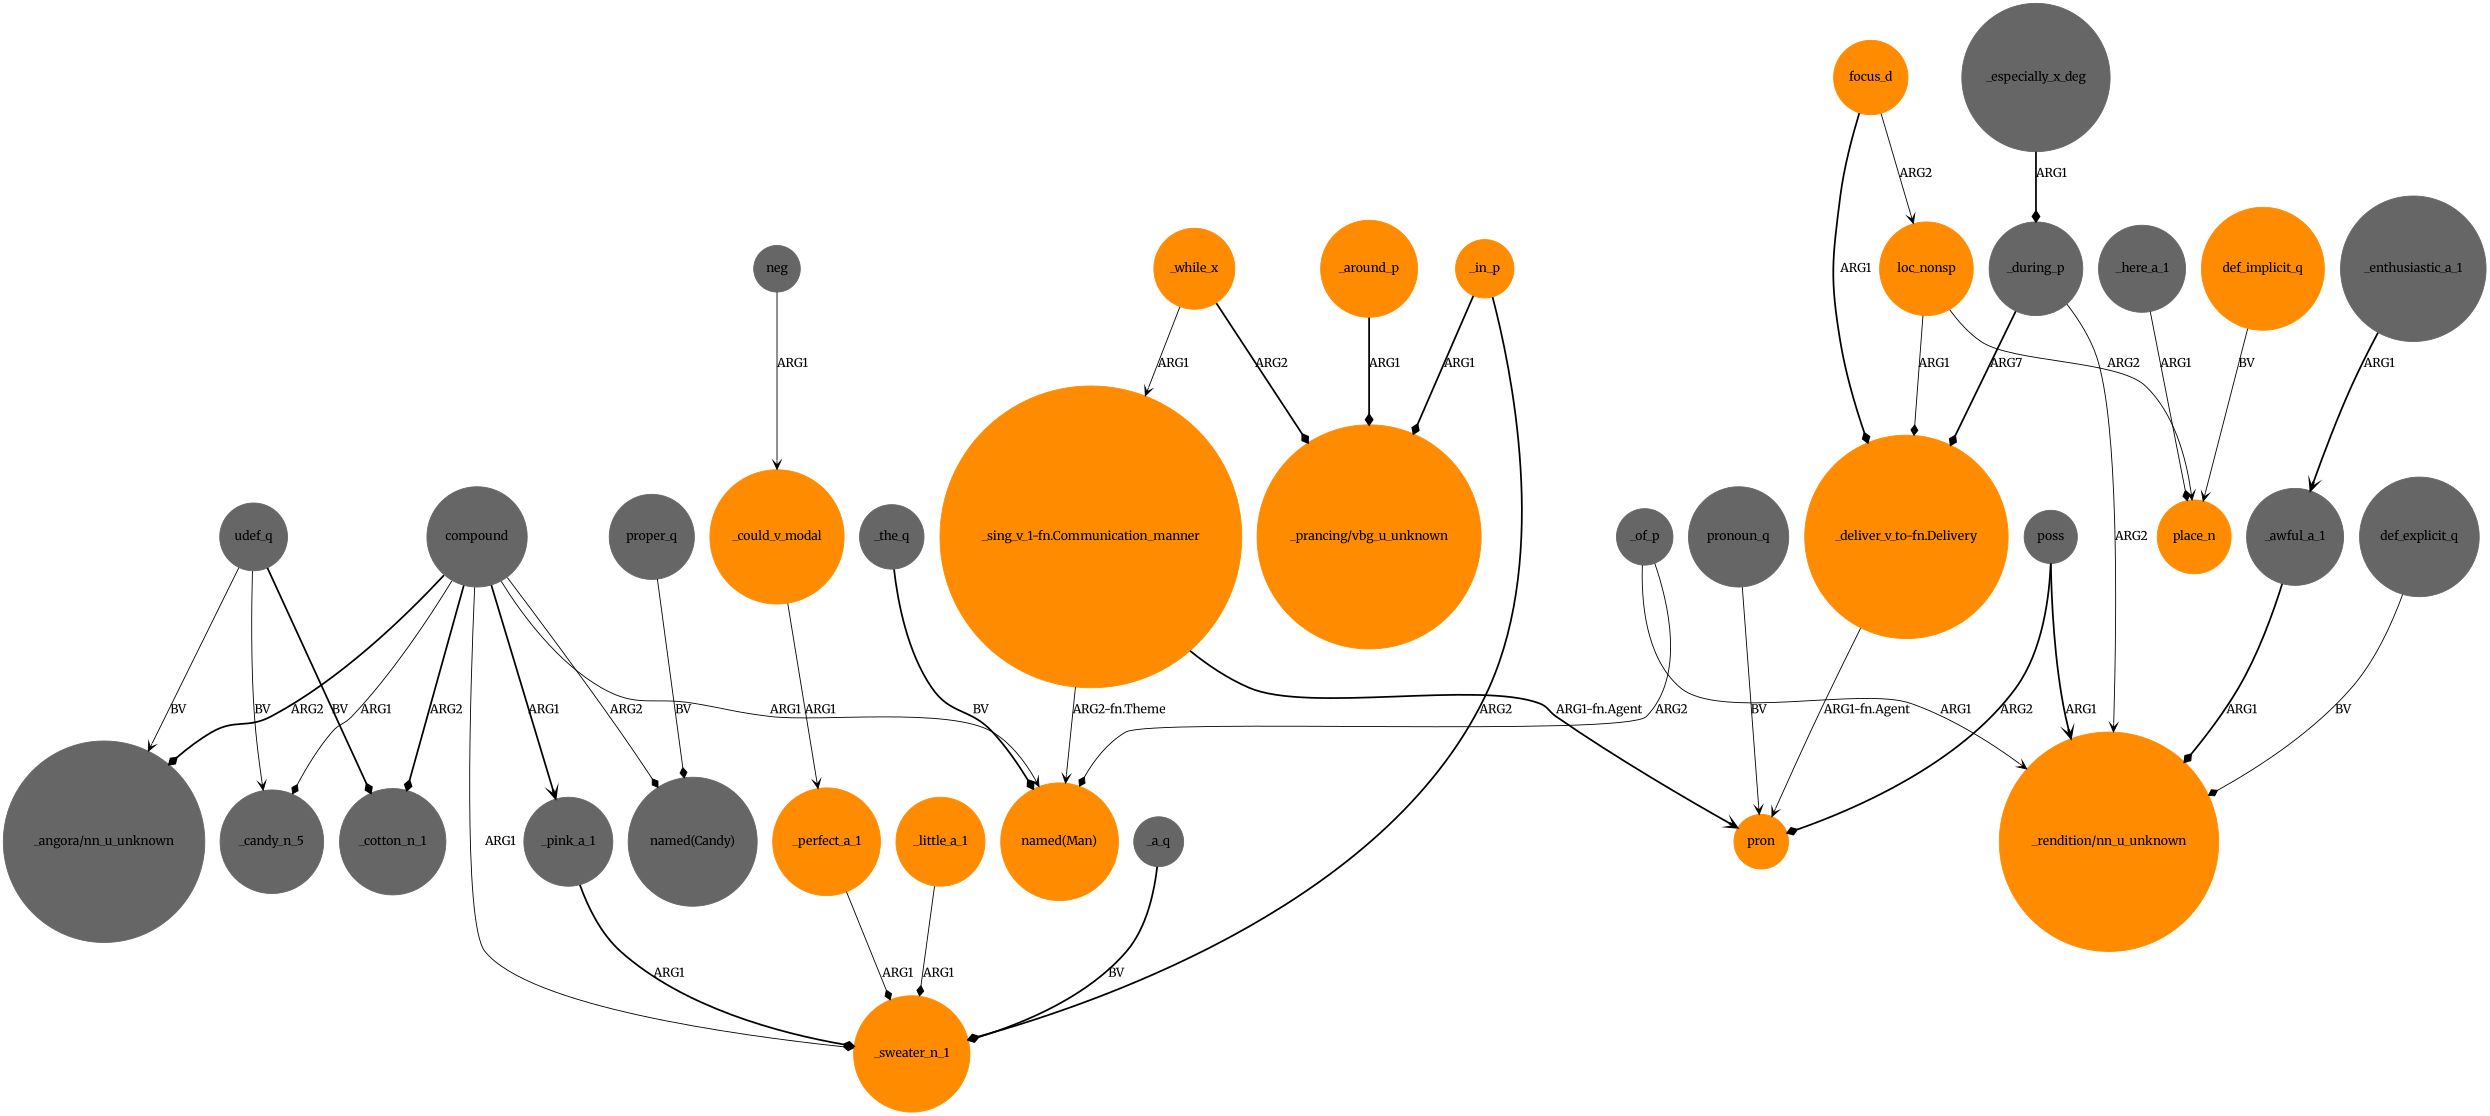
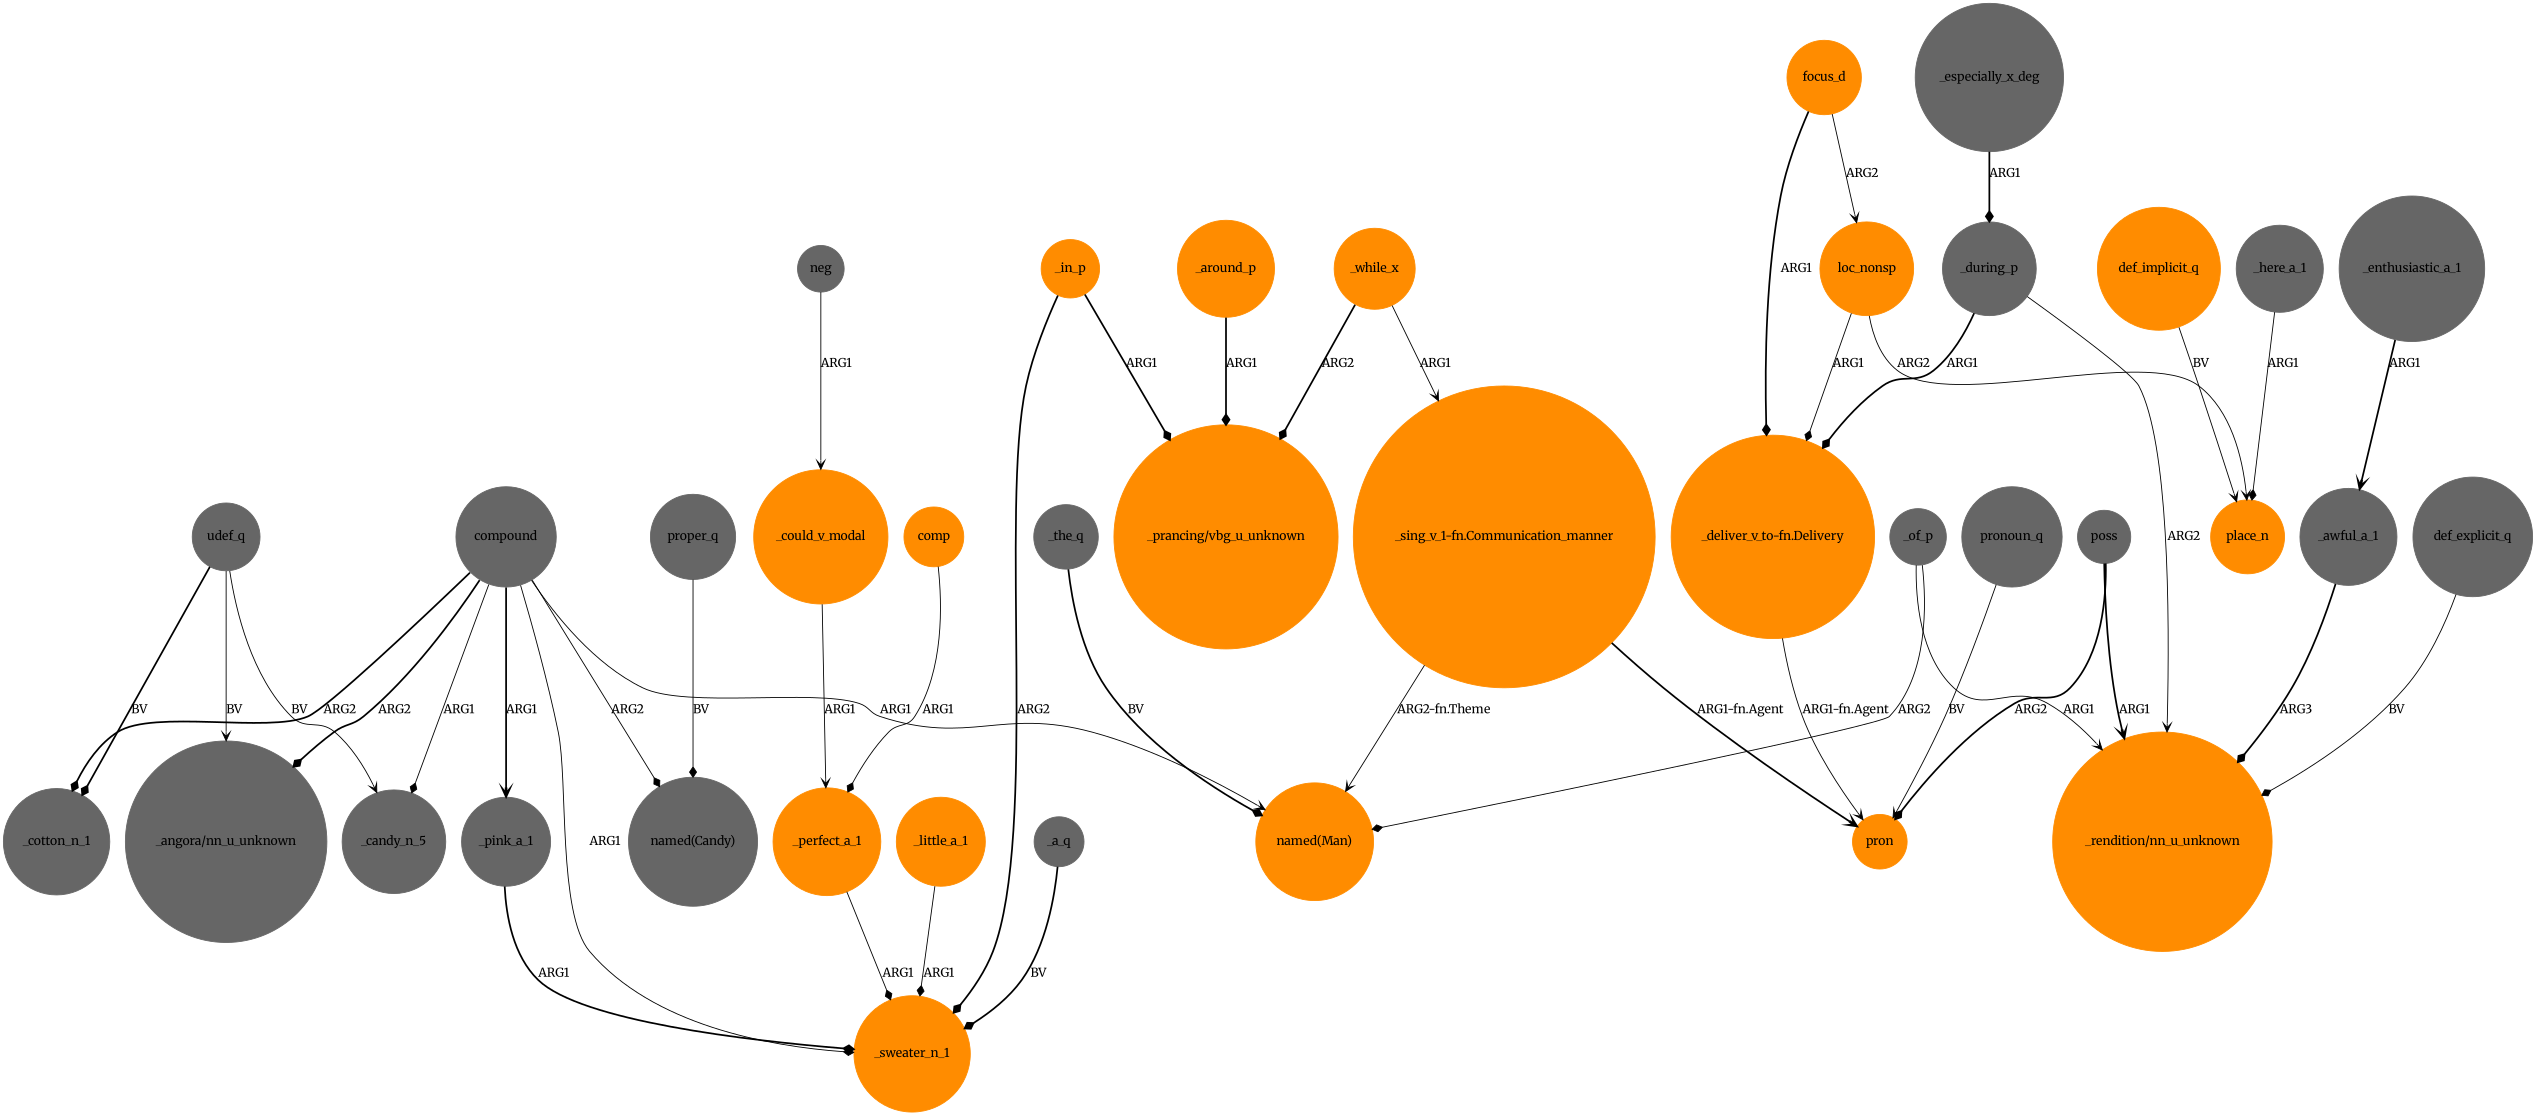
edge "_during_p" -> "_deliver_v_to-fn.Delivery": label "ARG7" -> "ARG1"
node "comp": added
edge "_awful_a_1" -> "_rendition/nn_u_unknown": label "ARG1" -> "ARG3"
